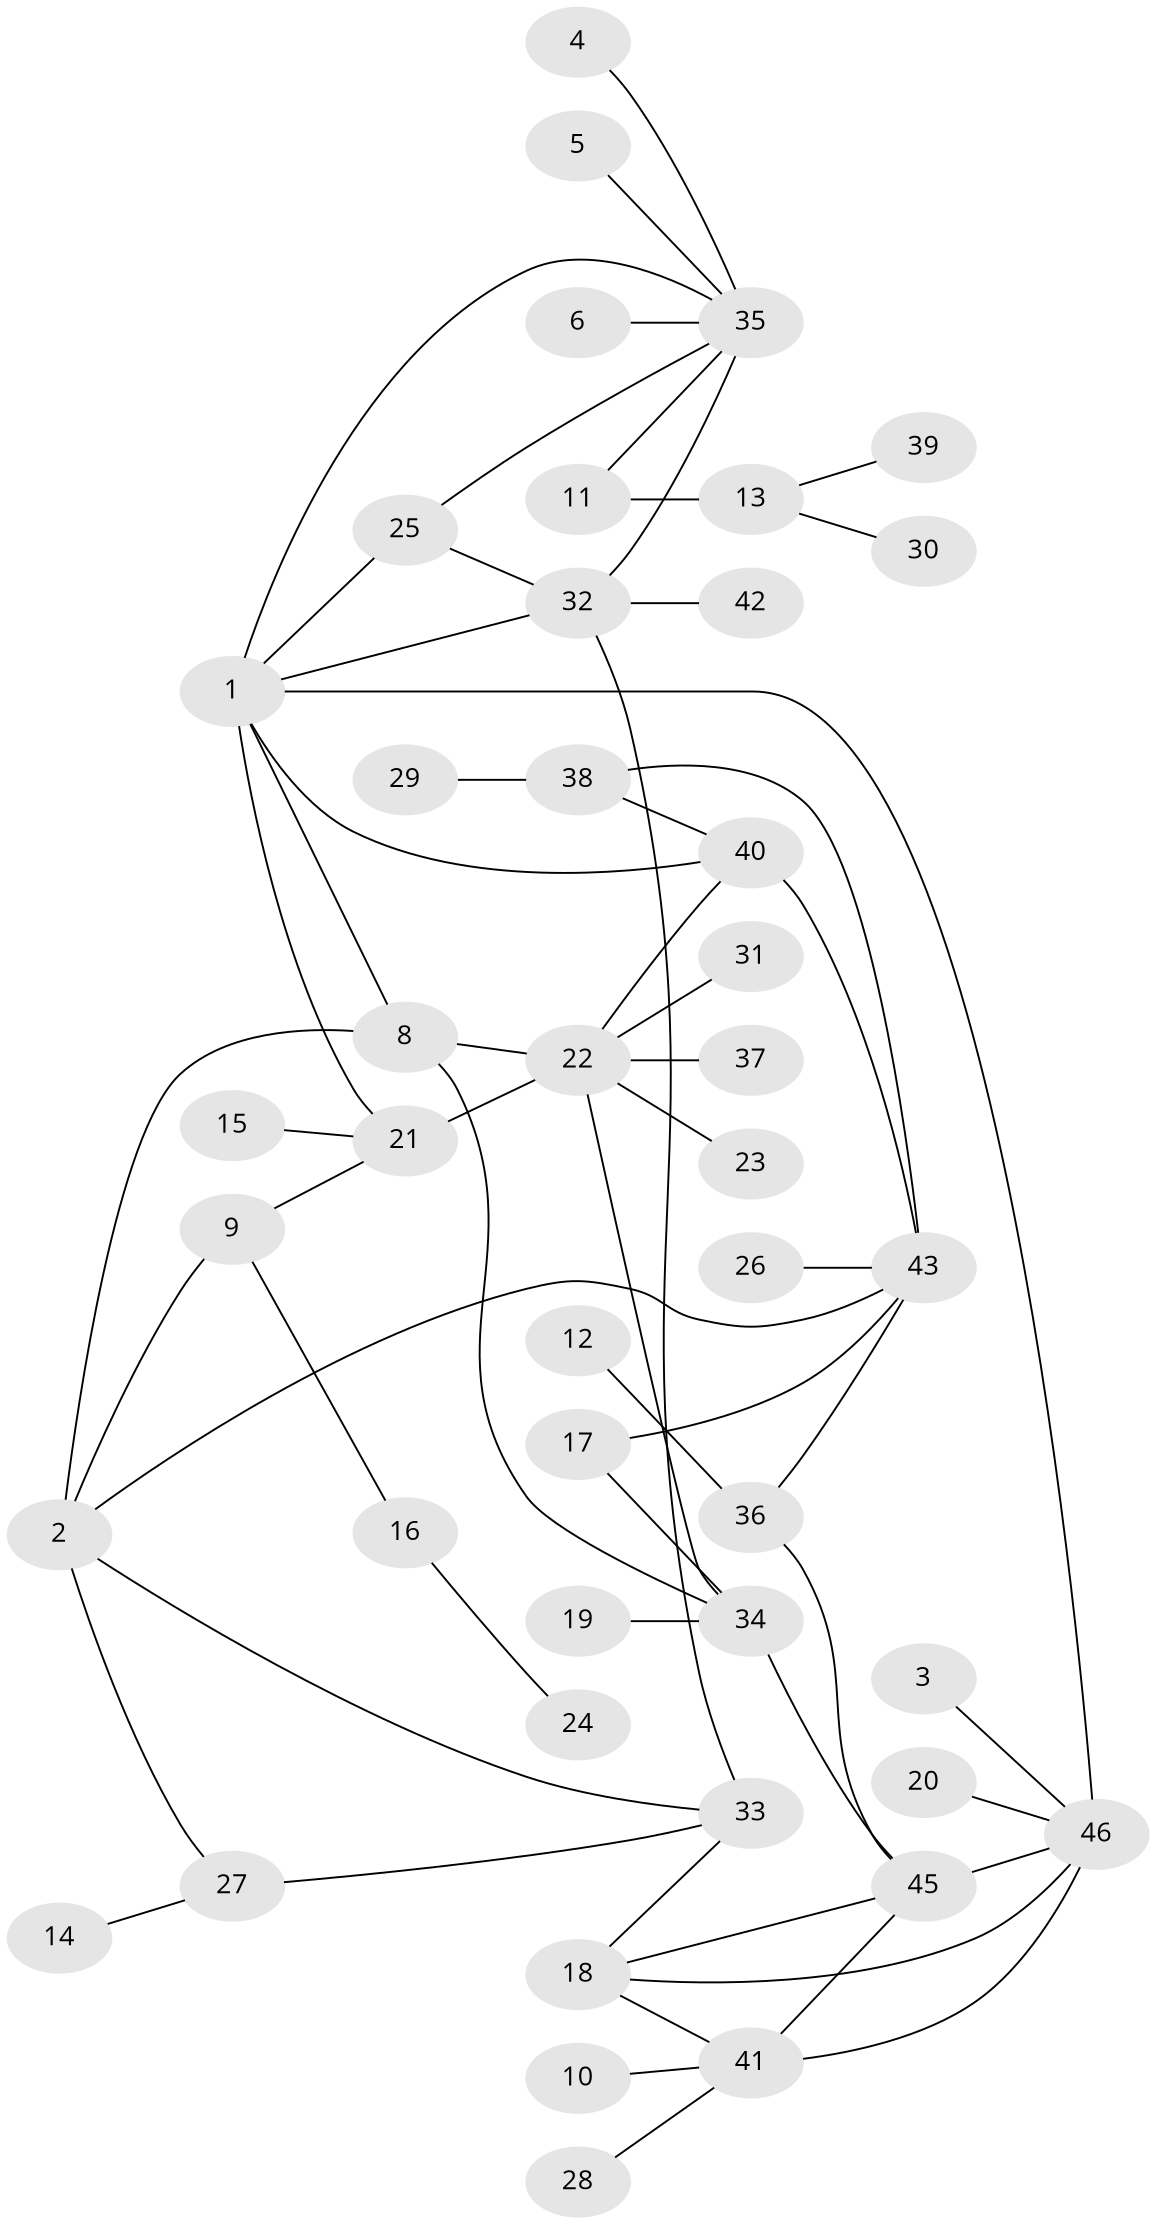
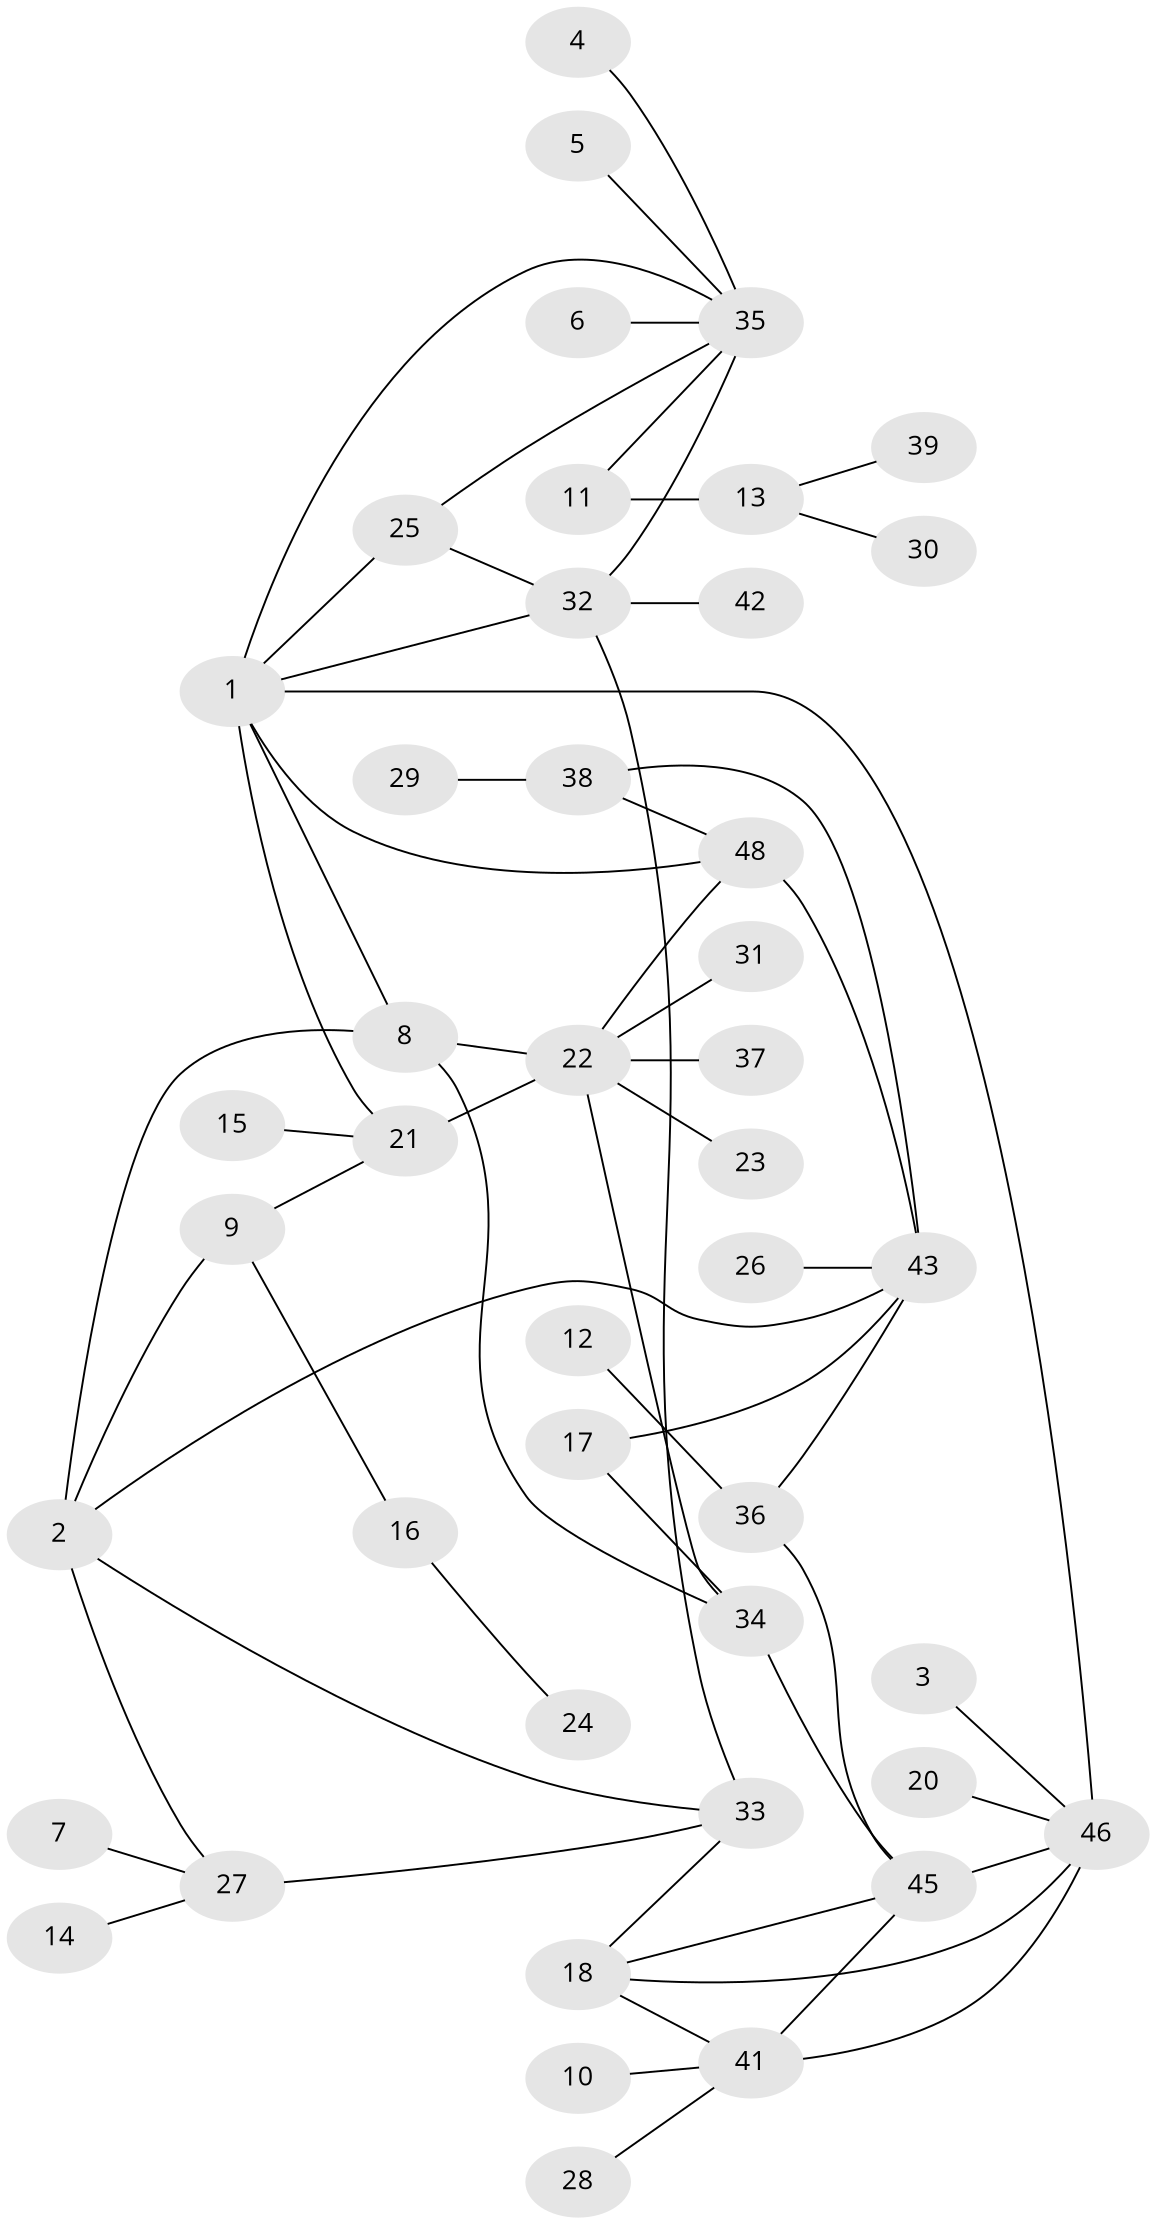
node "40": label "40" -> "48"
node "19": removed
node "7": added
